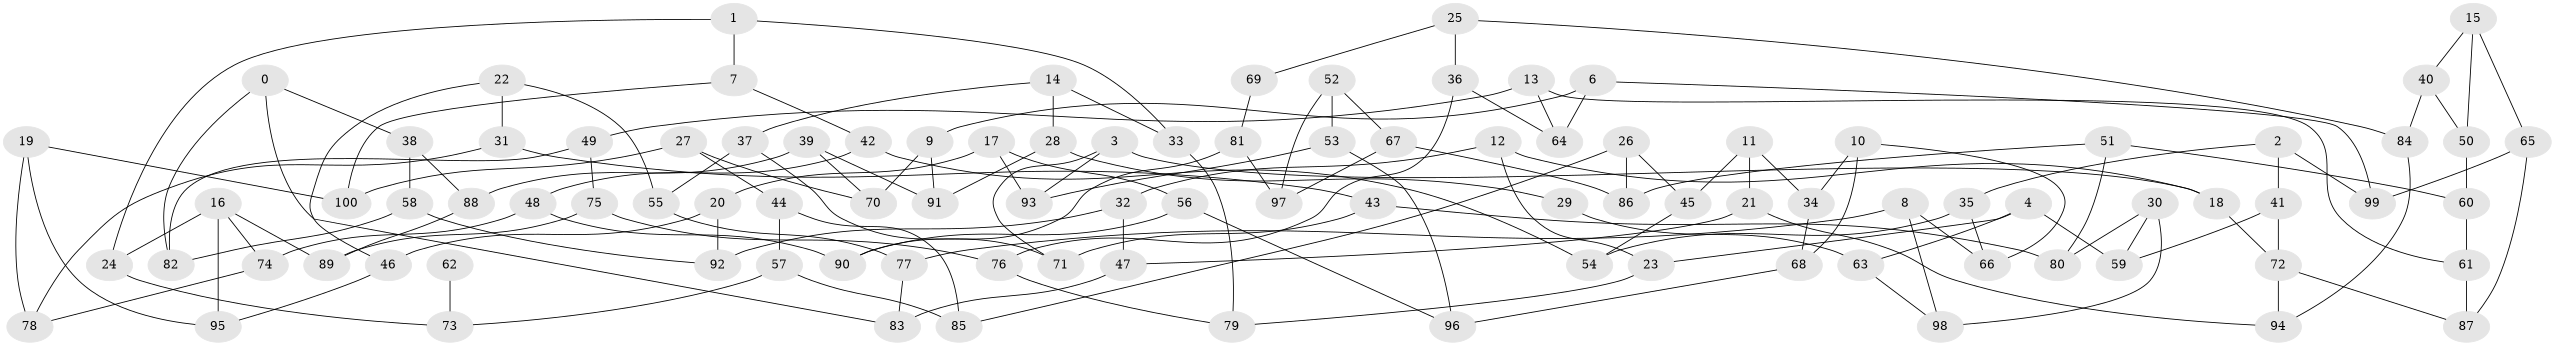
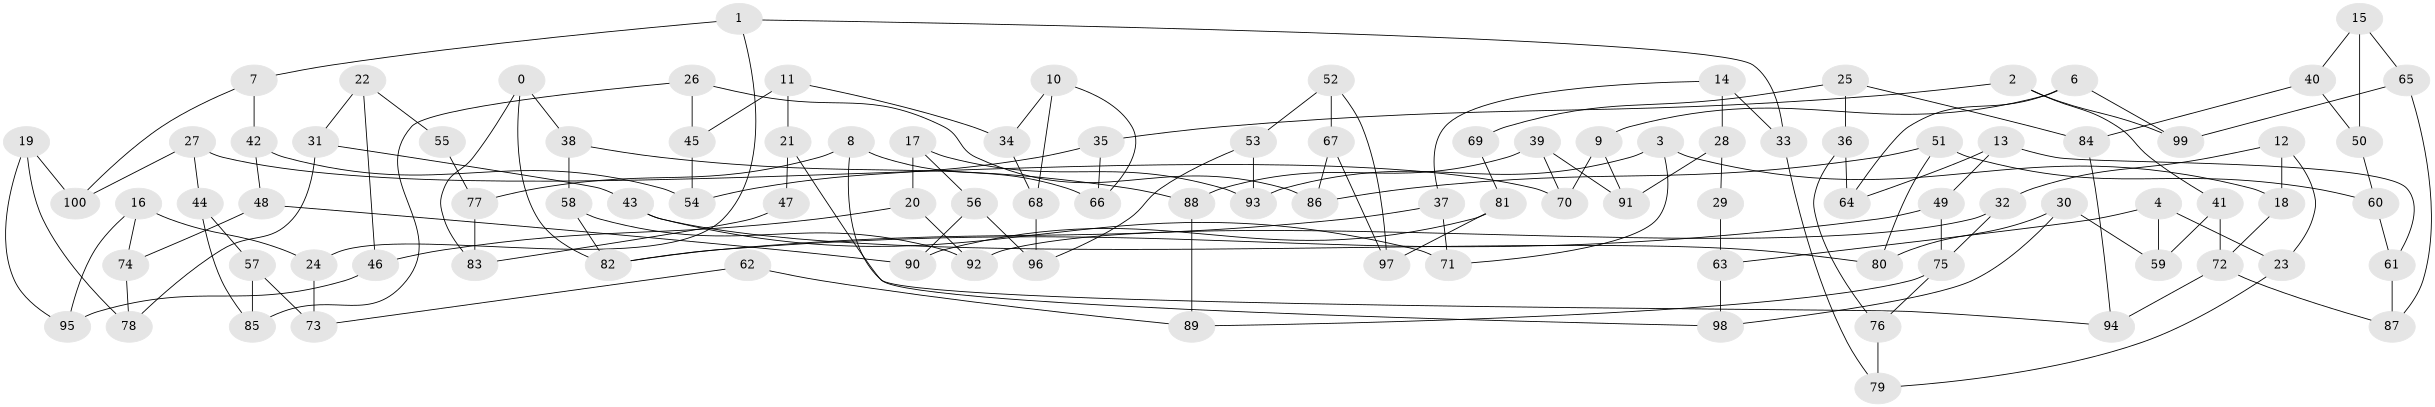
edge "37" -- "55": now "37" -- "82"
edge "16" -- "89": now "62" -- "89"
edge "32" -- "47": now "32" -- "75"
